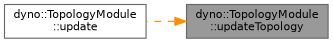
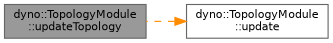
edge "dyno::TopologyModule ::update" -> "dyno::TopologyModule ::updateTopology": reversed
